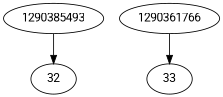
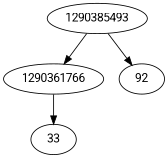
edge "1290385493" -> "1290361766": added
node "32": label "32" -> "92"
